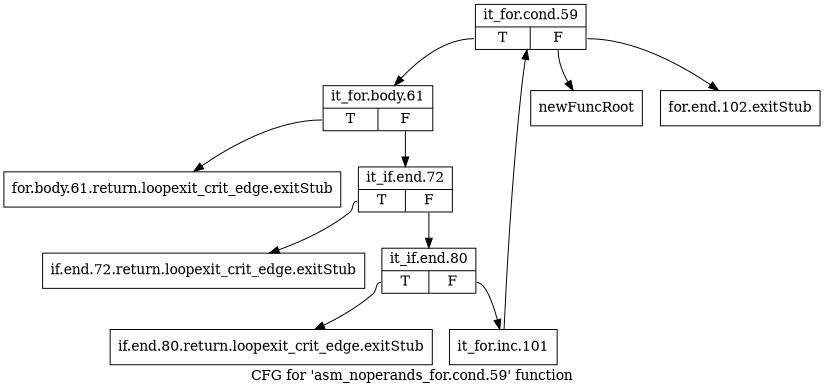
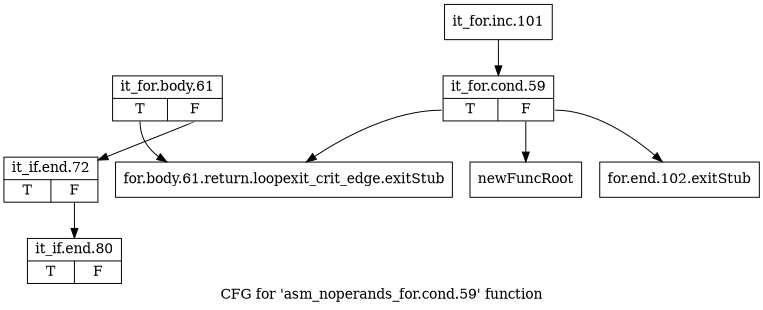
edge "it_for.cond.59" -> "it_for.body.61": now "it_for.cond.59" -> "for.body.61.return.loopexit_crit_edge.exitStub"
node "if.end.72.return.loopexit_crit_edge.exitStub": removed
edge "it_if.end.80" -> "it_for.inc.101": removed
node "if.end.80.return.loopexit_crit_edge.exitStub": removed
